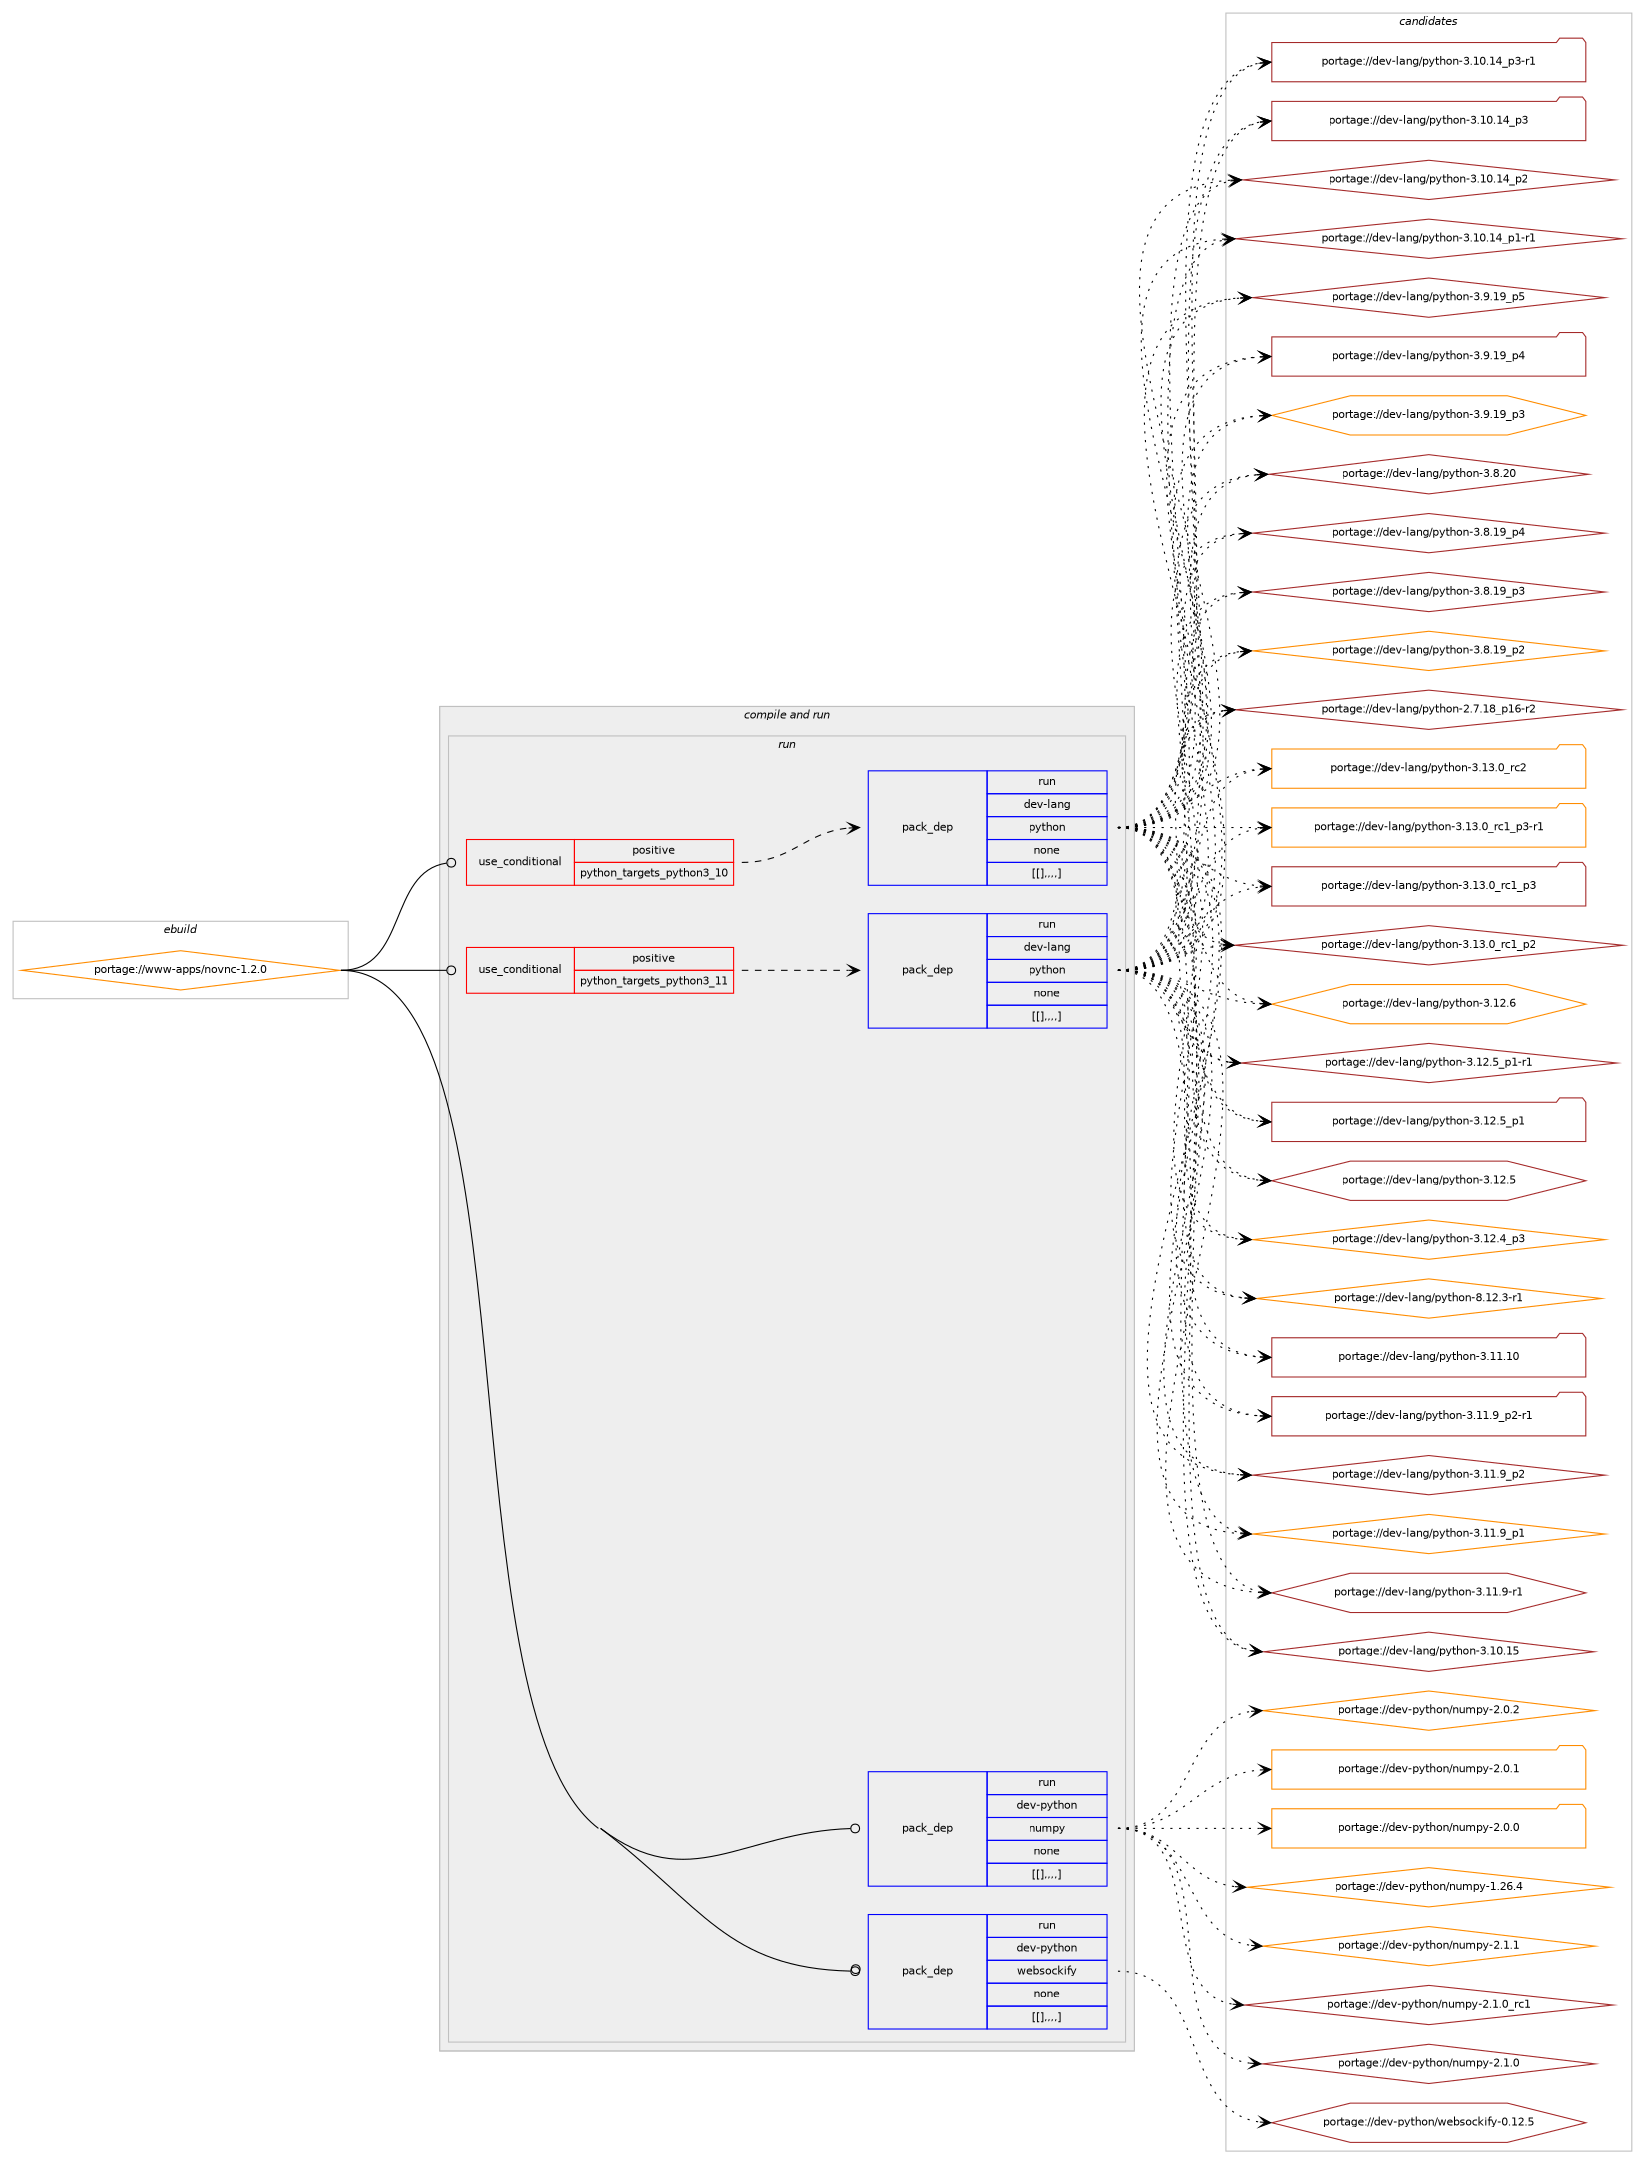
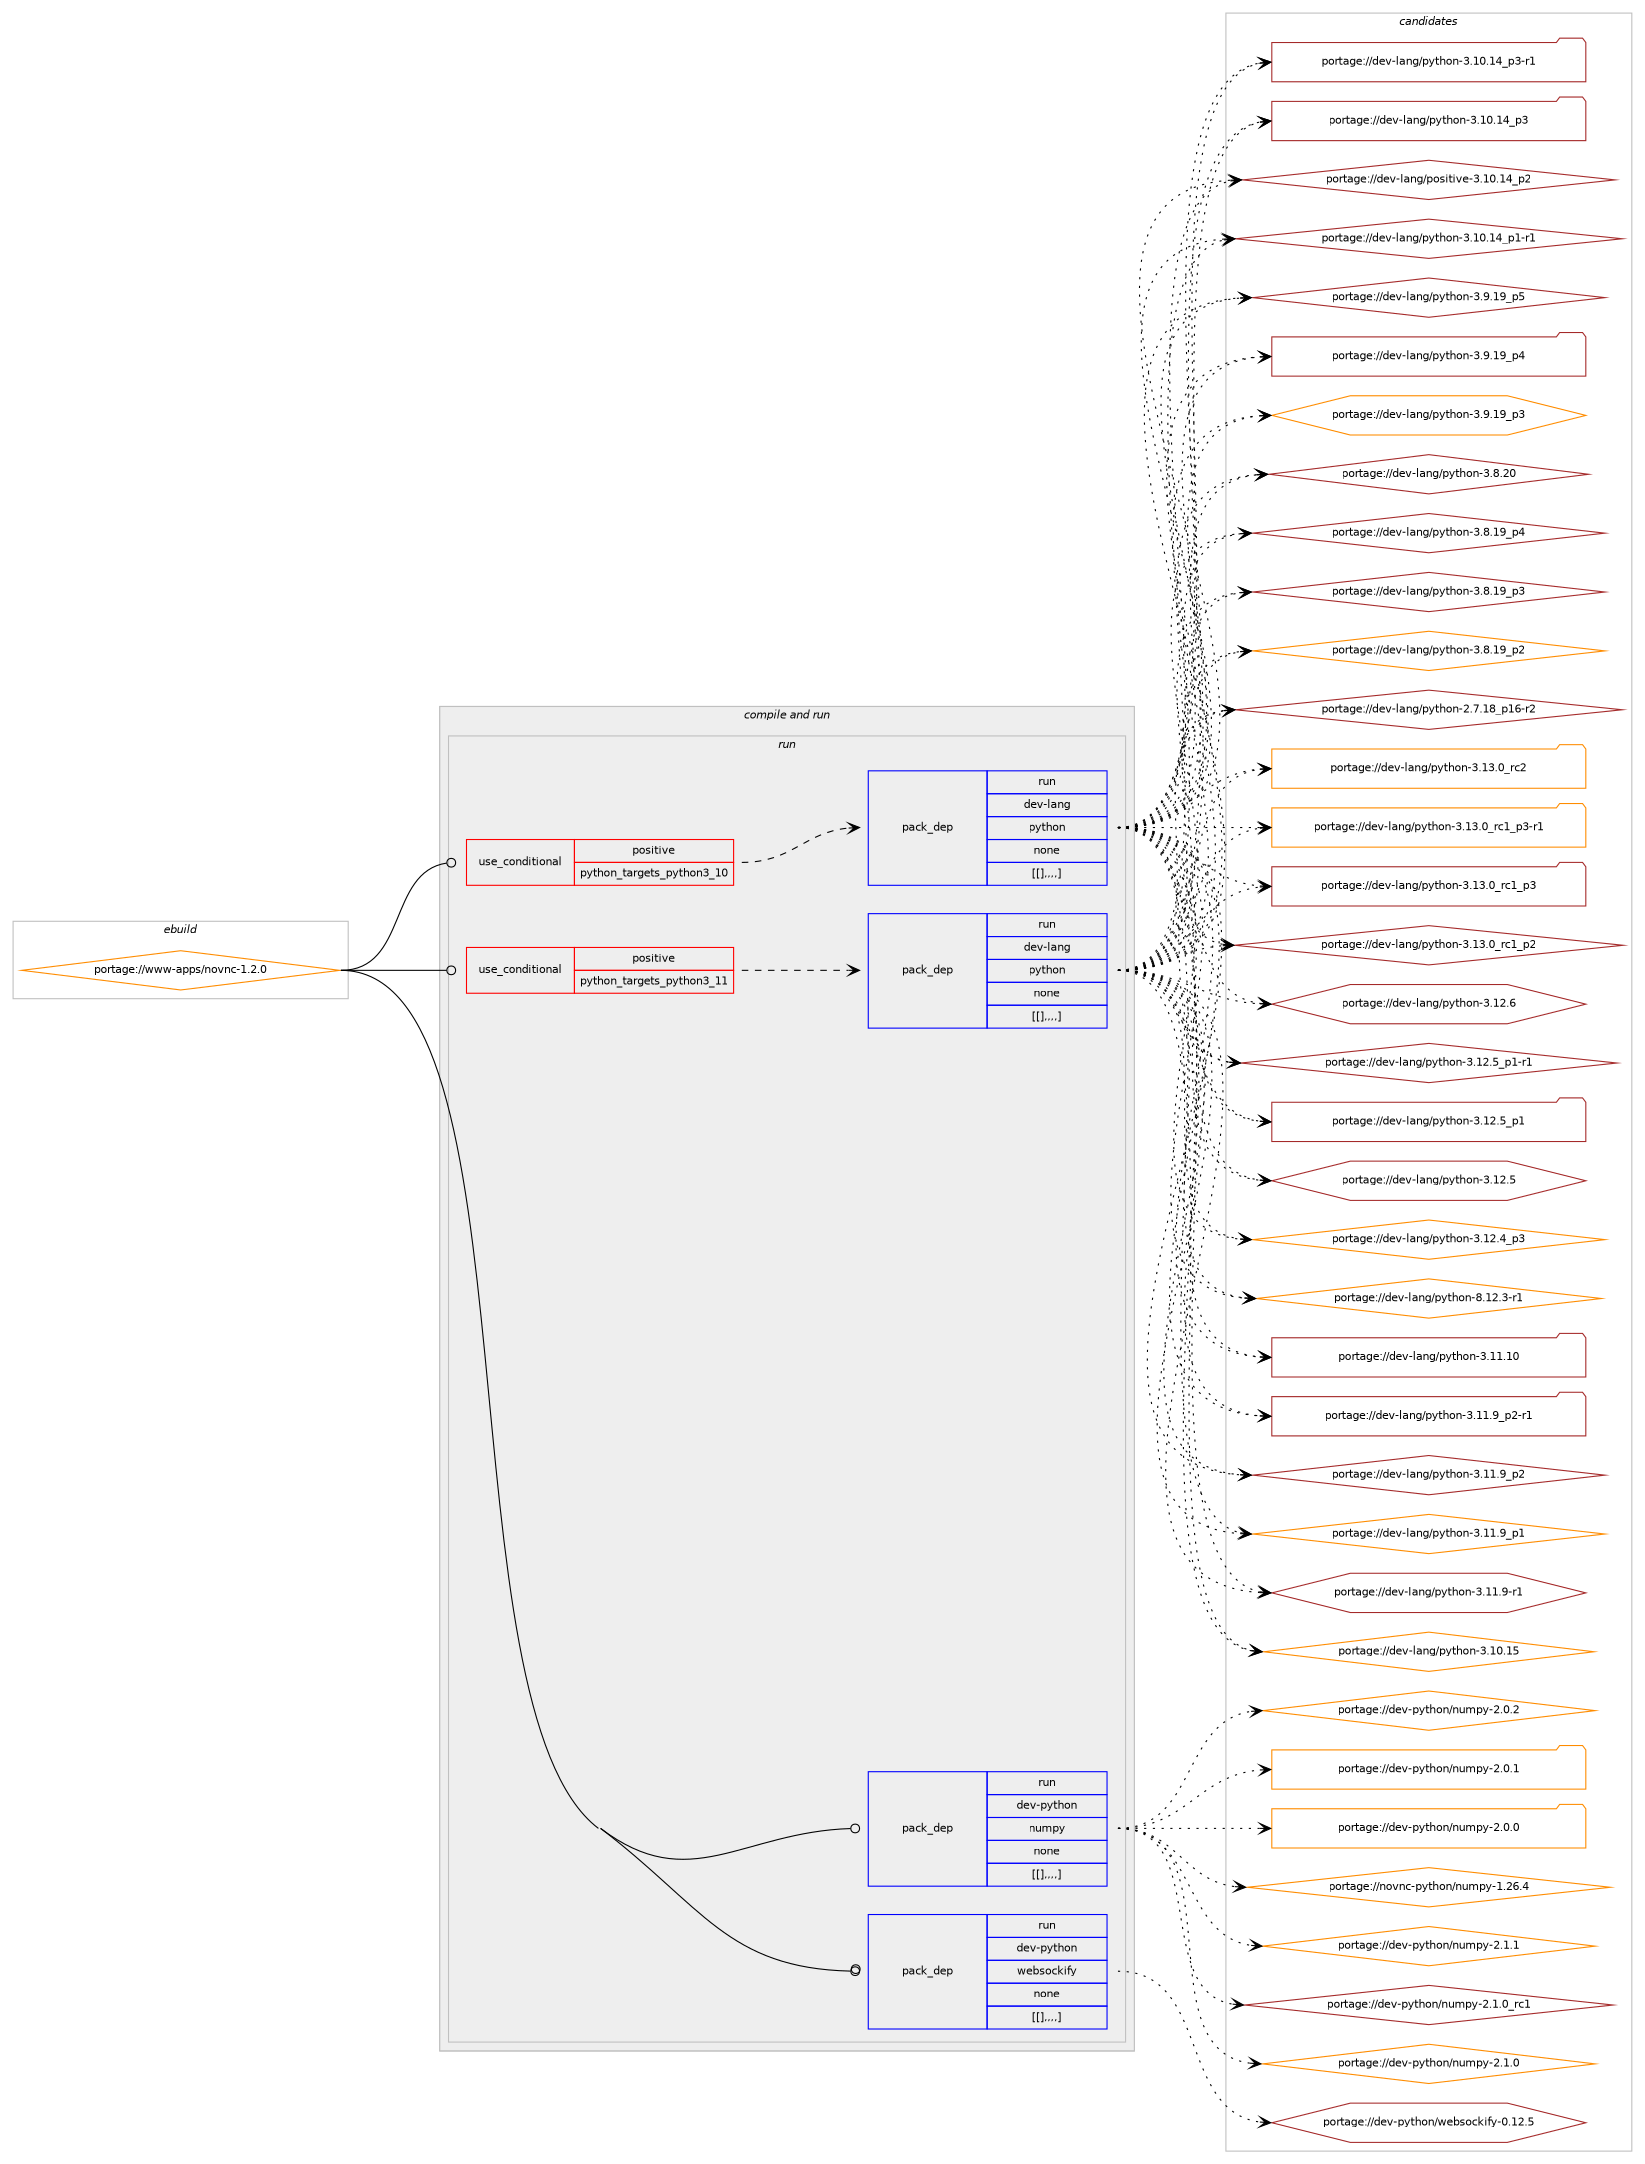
node "portage://dev-lang/python-3.10.14_p2": label "portage://dev-lang/python-3.10.14_p2" -> "portage://dev-lang/positive-3.10.14_p2"
node "portage://dev-lang/python-3.12.6": color darkorange -> brown
node "portage://dev-lang/python-3.10.15": color brown -> darkorange
node "portage://dev-python/numpy-1.26.4": label "portage://dev-python/numpy-1.26.4" -> "portage://novnc-python/numpy-1.26.4"
node "portage://dev-python/numpy-2.1.0": color brown -> darkorange
